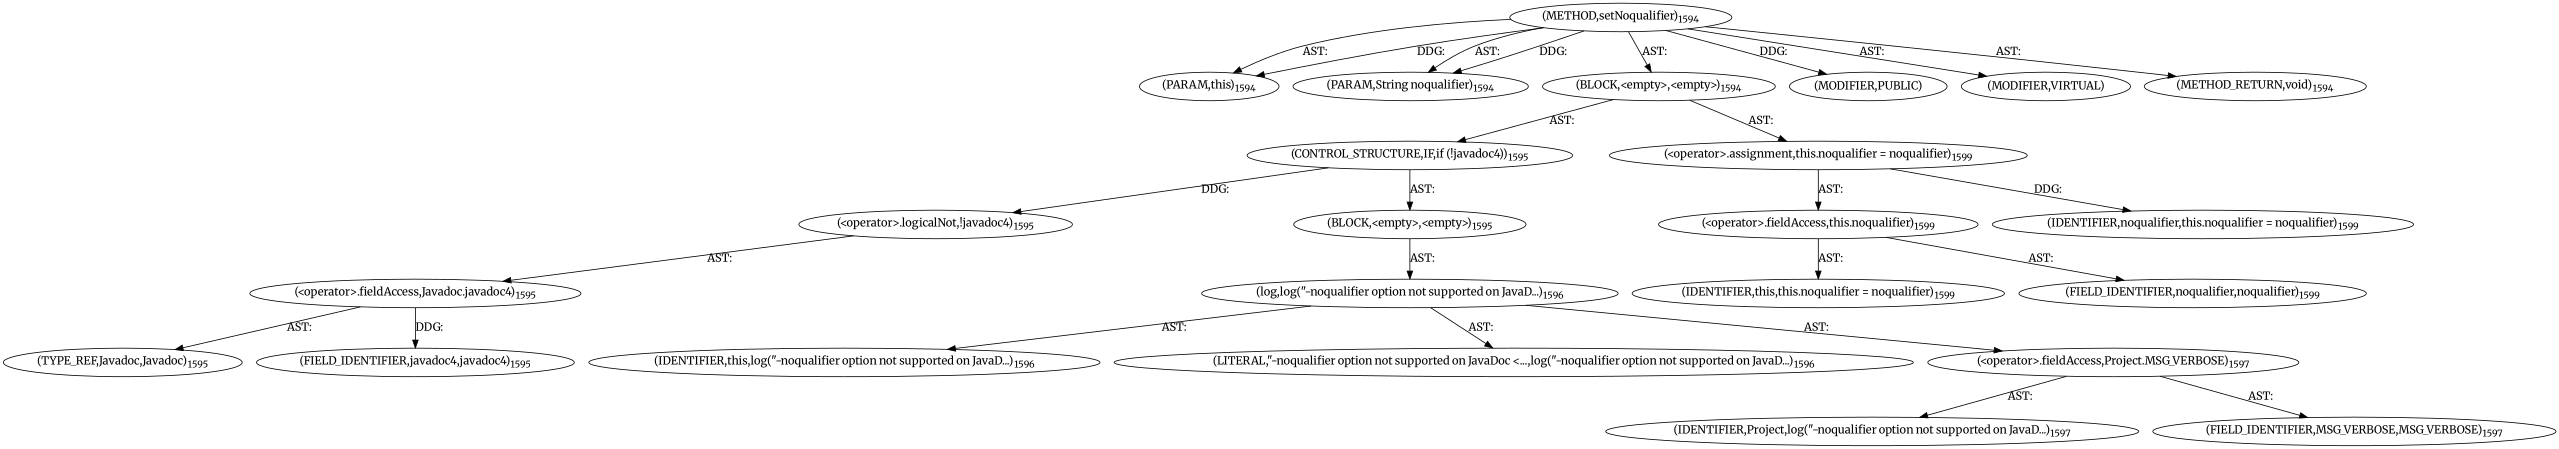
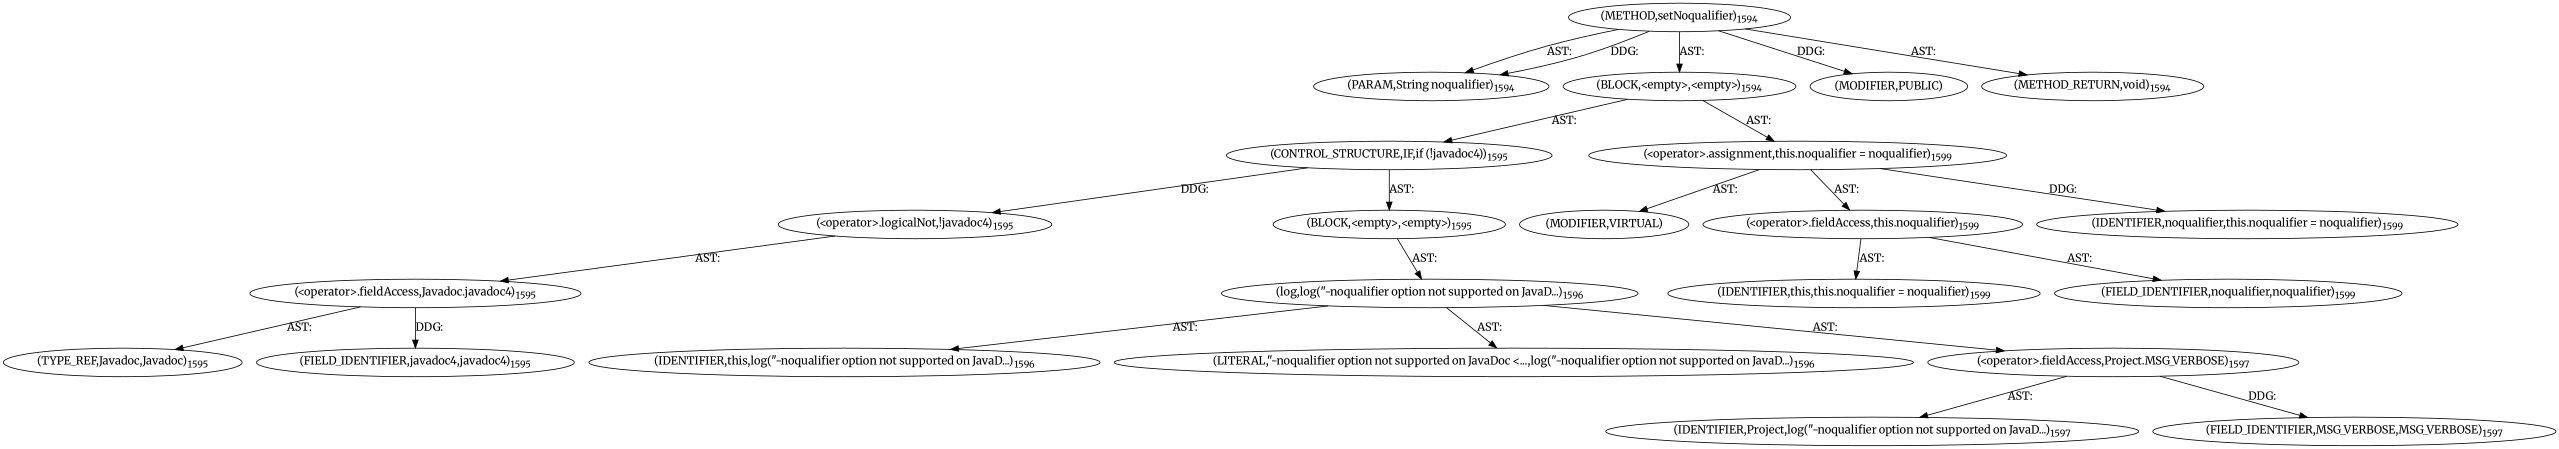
edge "(METHOD,setNoqualifier)" -> "(MODIFIER,VIRTUAL)": now "(<operator>.assignment,this.noqualifier = noqualifier)" -> "(MODIFIER,VIRTUAL)"
node "(PARAM,this)": removed
edge "(<operator>.fieldAccess,Project.MSG_VERBOSE)" -> "(FIELD_IDENTIFIER,MSG_VERBOSE,MSG_VERBOSE)": label "AST: " -> "DDG: "
